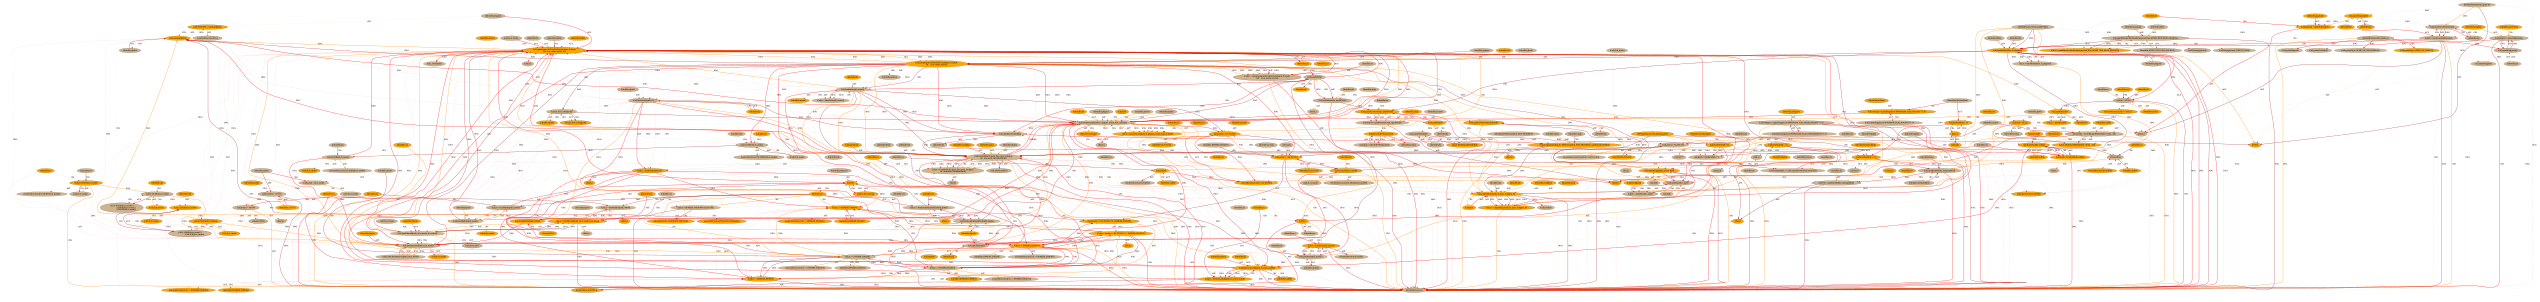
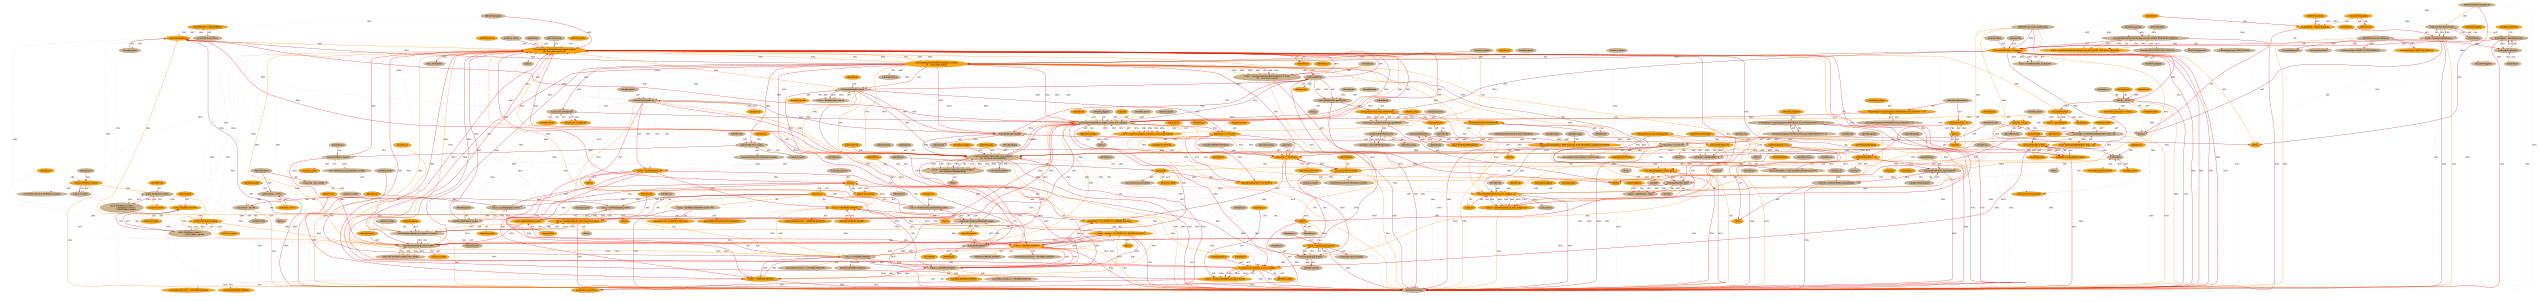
node "(Call,XFA_SKIPPING(action))": fillcolor orange -> tan
edge "(Call,rc = fsmMkdirs(files, fs, plugins))" -> "(Call,rpmfilesFN(files, firsthardlink))": now "(Call,fsmMkdirs(files, fs, plugins))" -> "(Call,rpmfilesFN(files, firsthardlink))"
